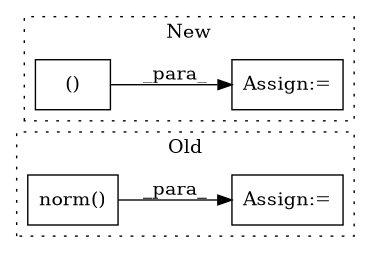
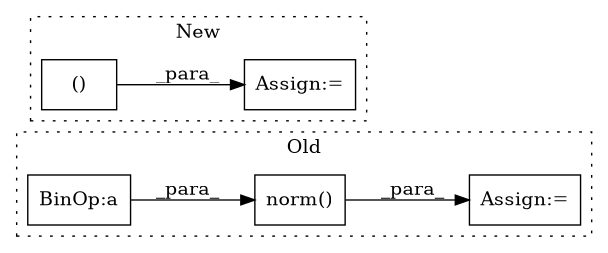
node "BinOp:a": added
